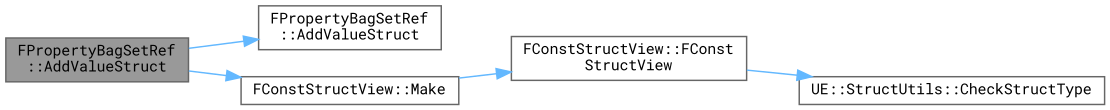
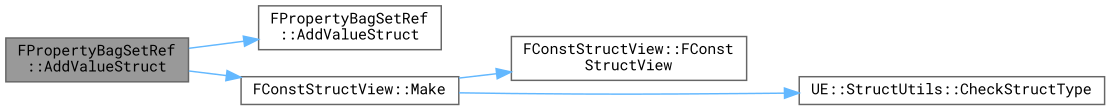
edge "FConstStructView::FConst StructView" -> "UE::StructUtils::CheckStructType": now "FConstStructView::Make" -> "UE::StructUtils::CheckStructType"
